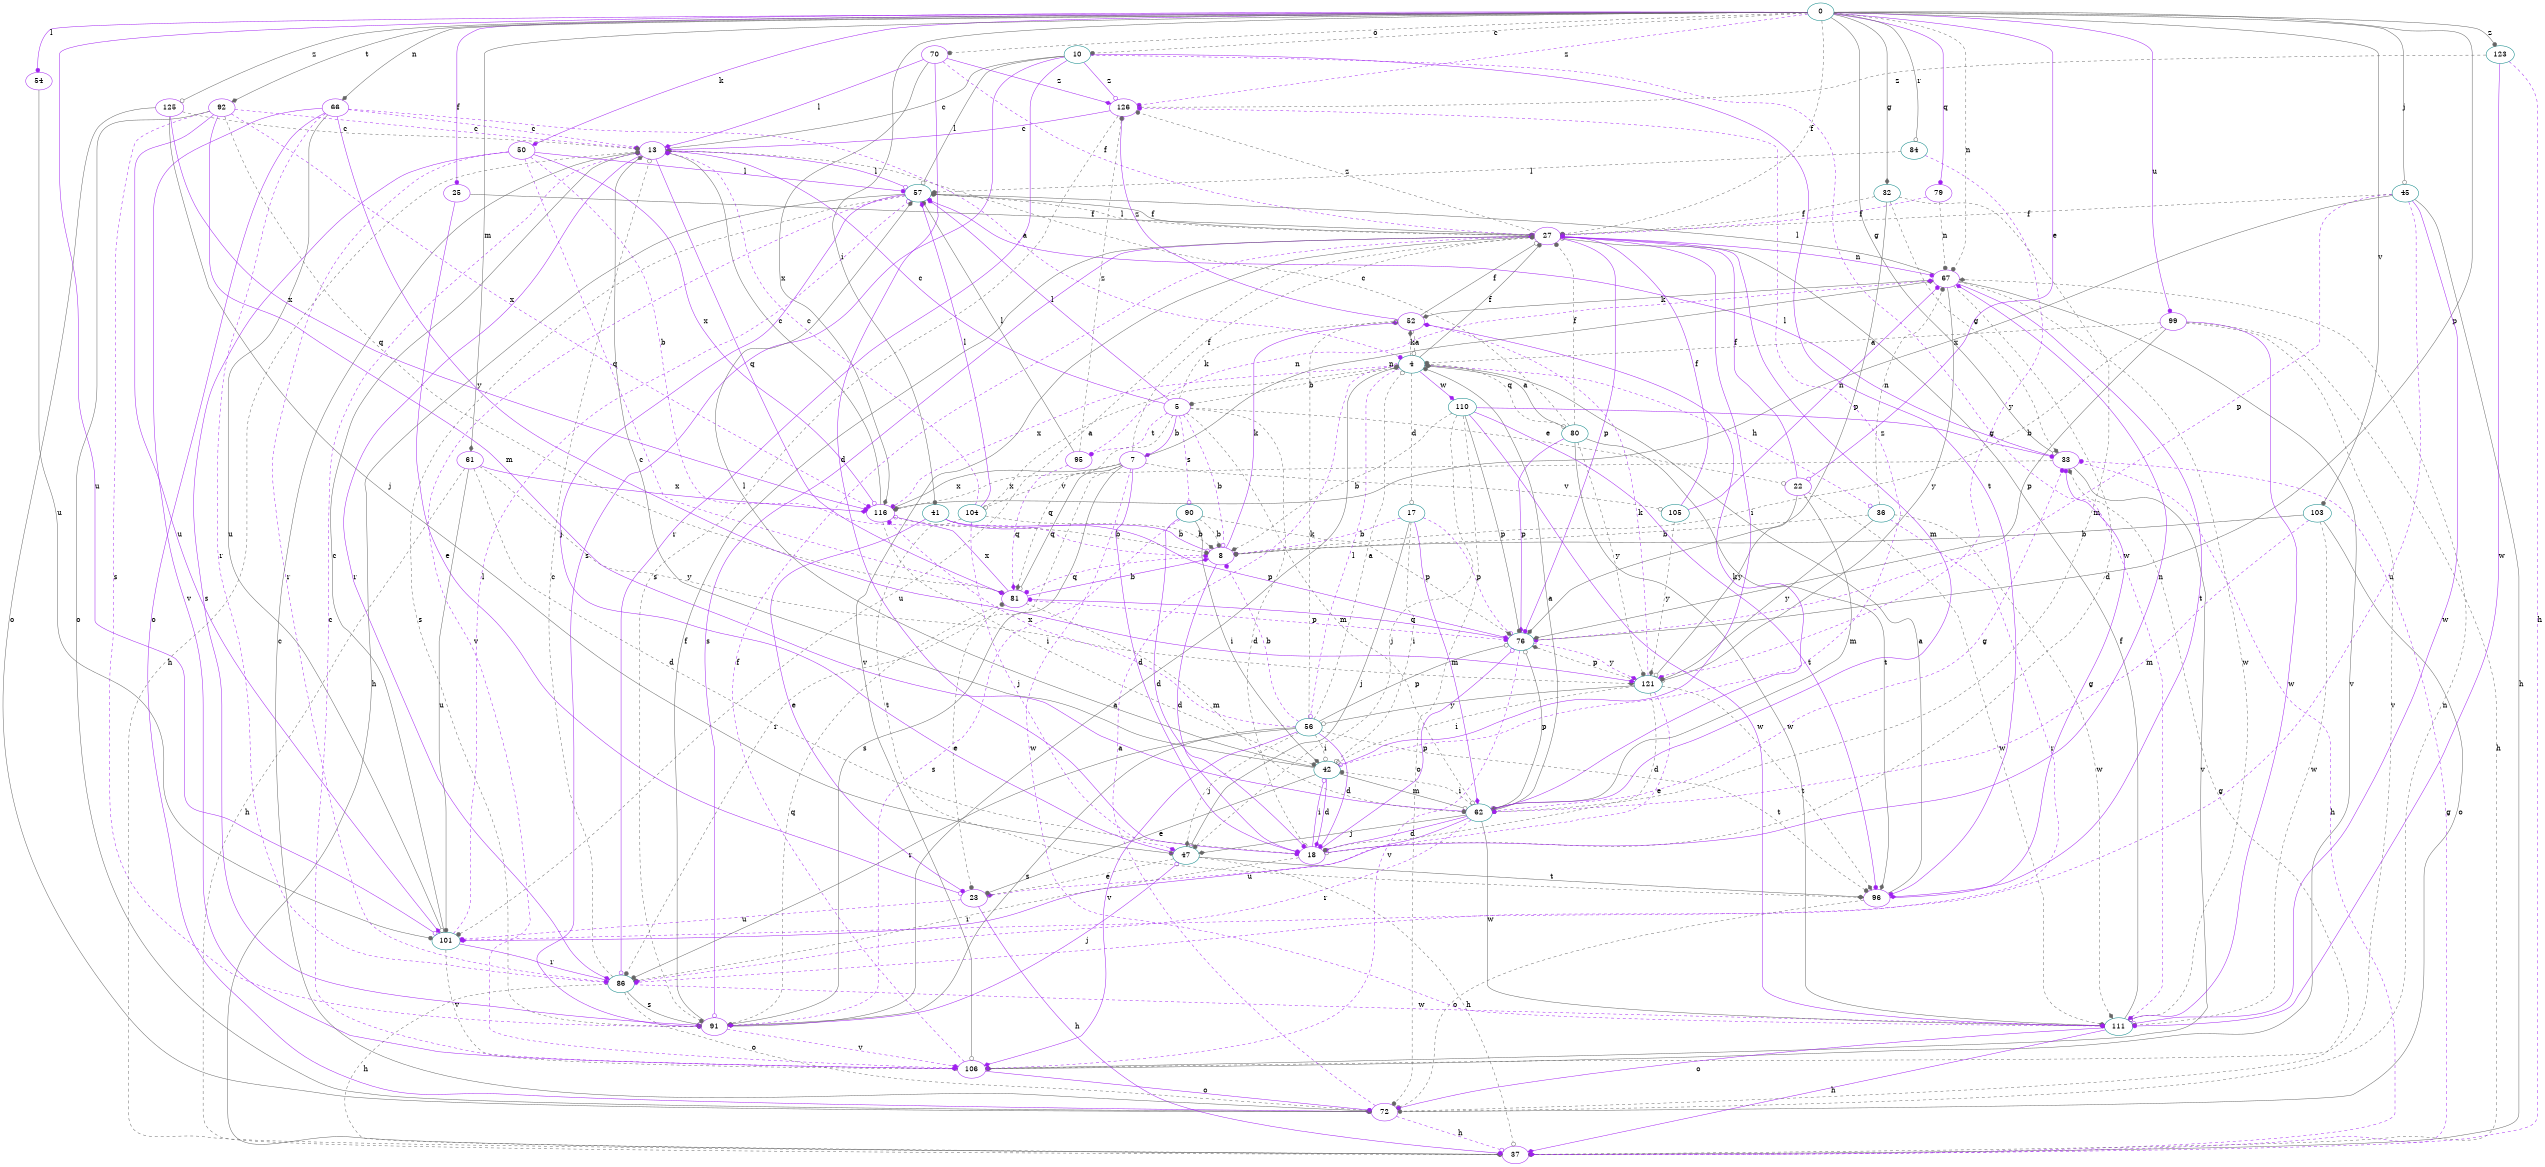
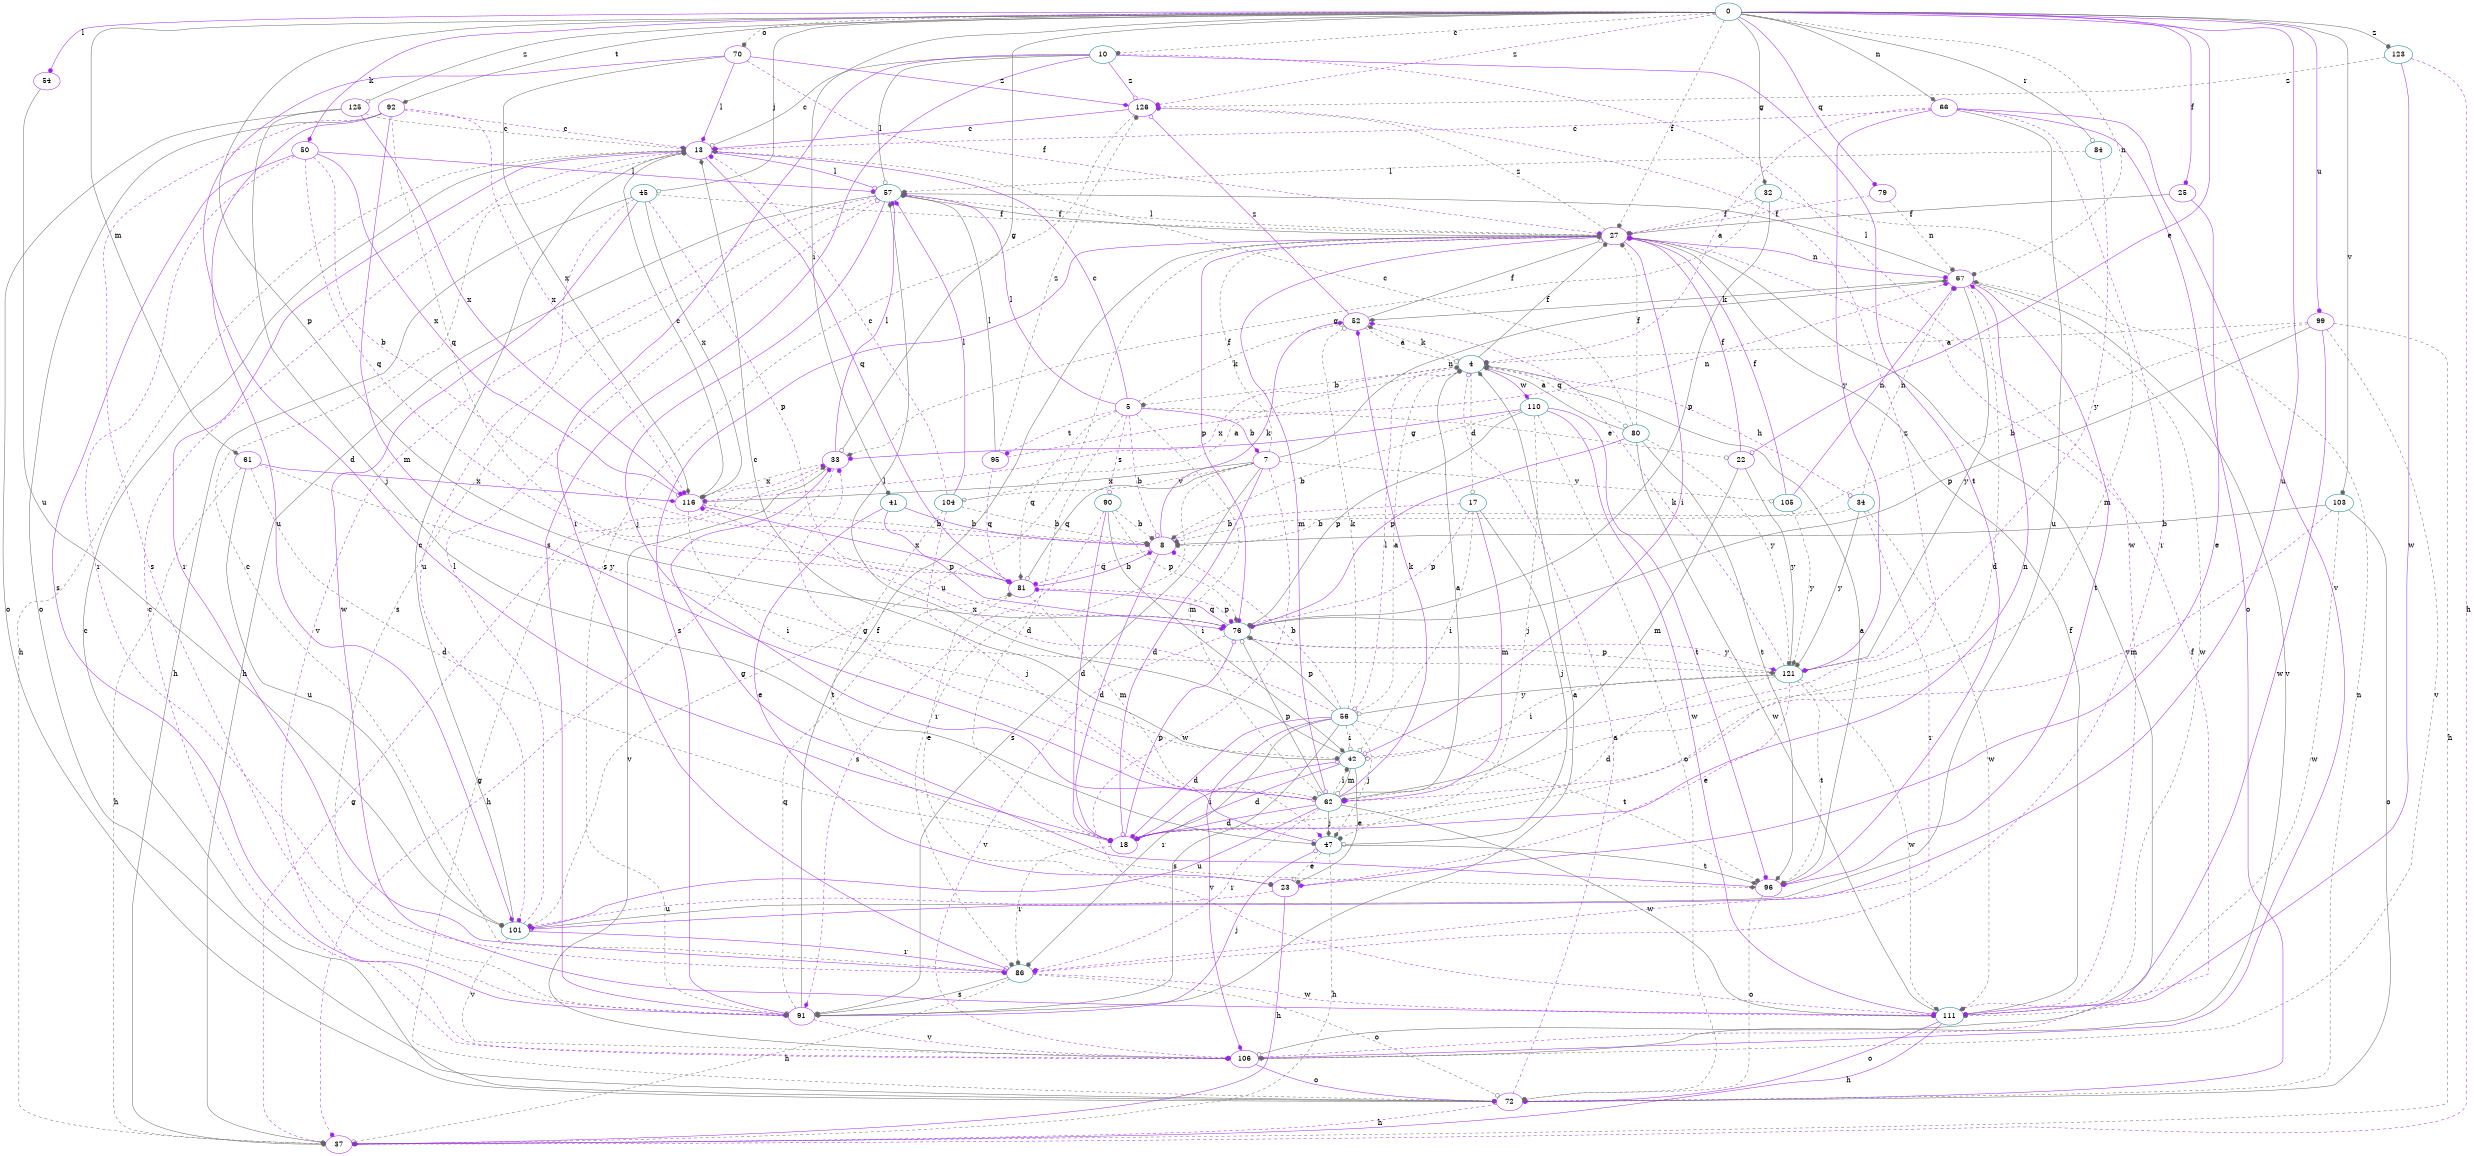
node "36": label "36" -> "34"
edge "22" -> "111": now "121" -> "111"
